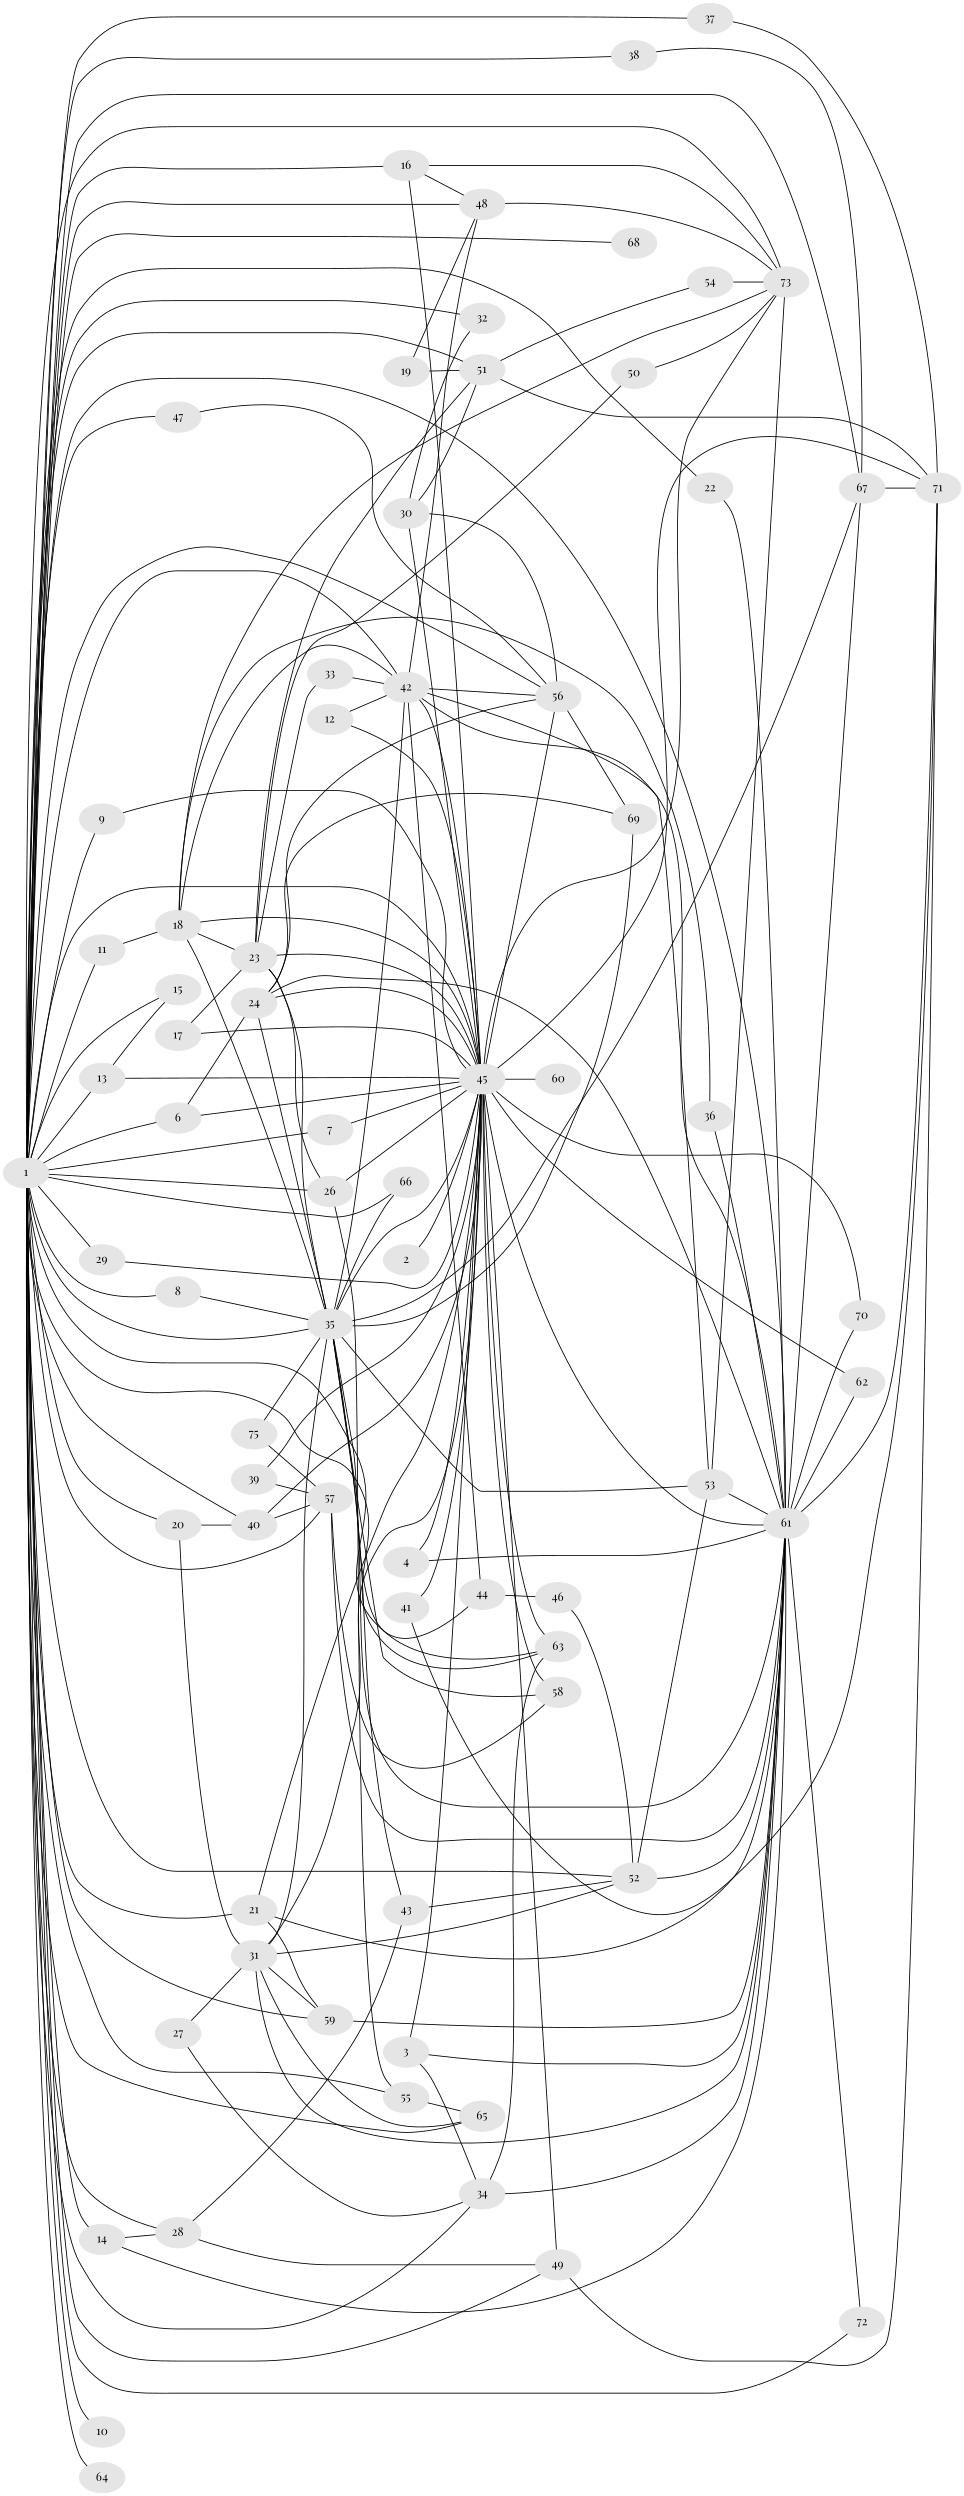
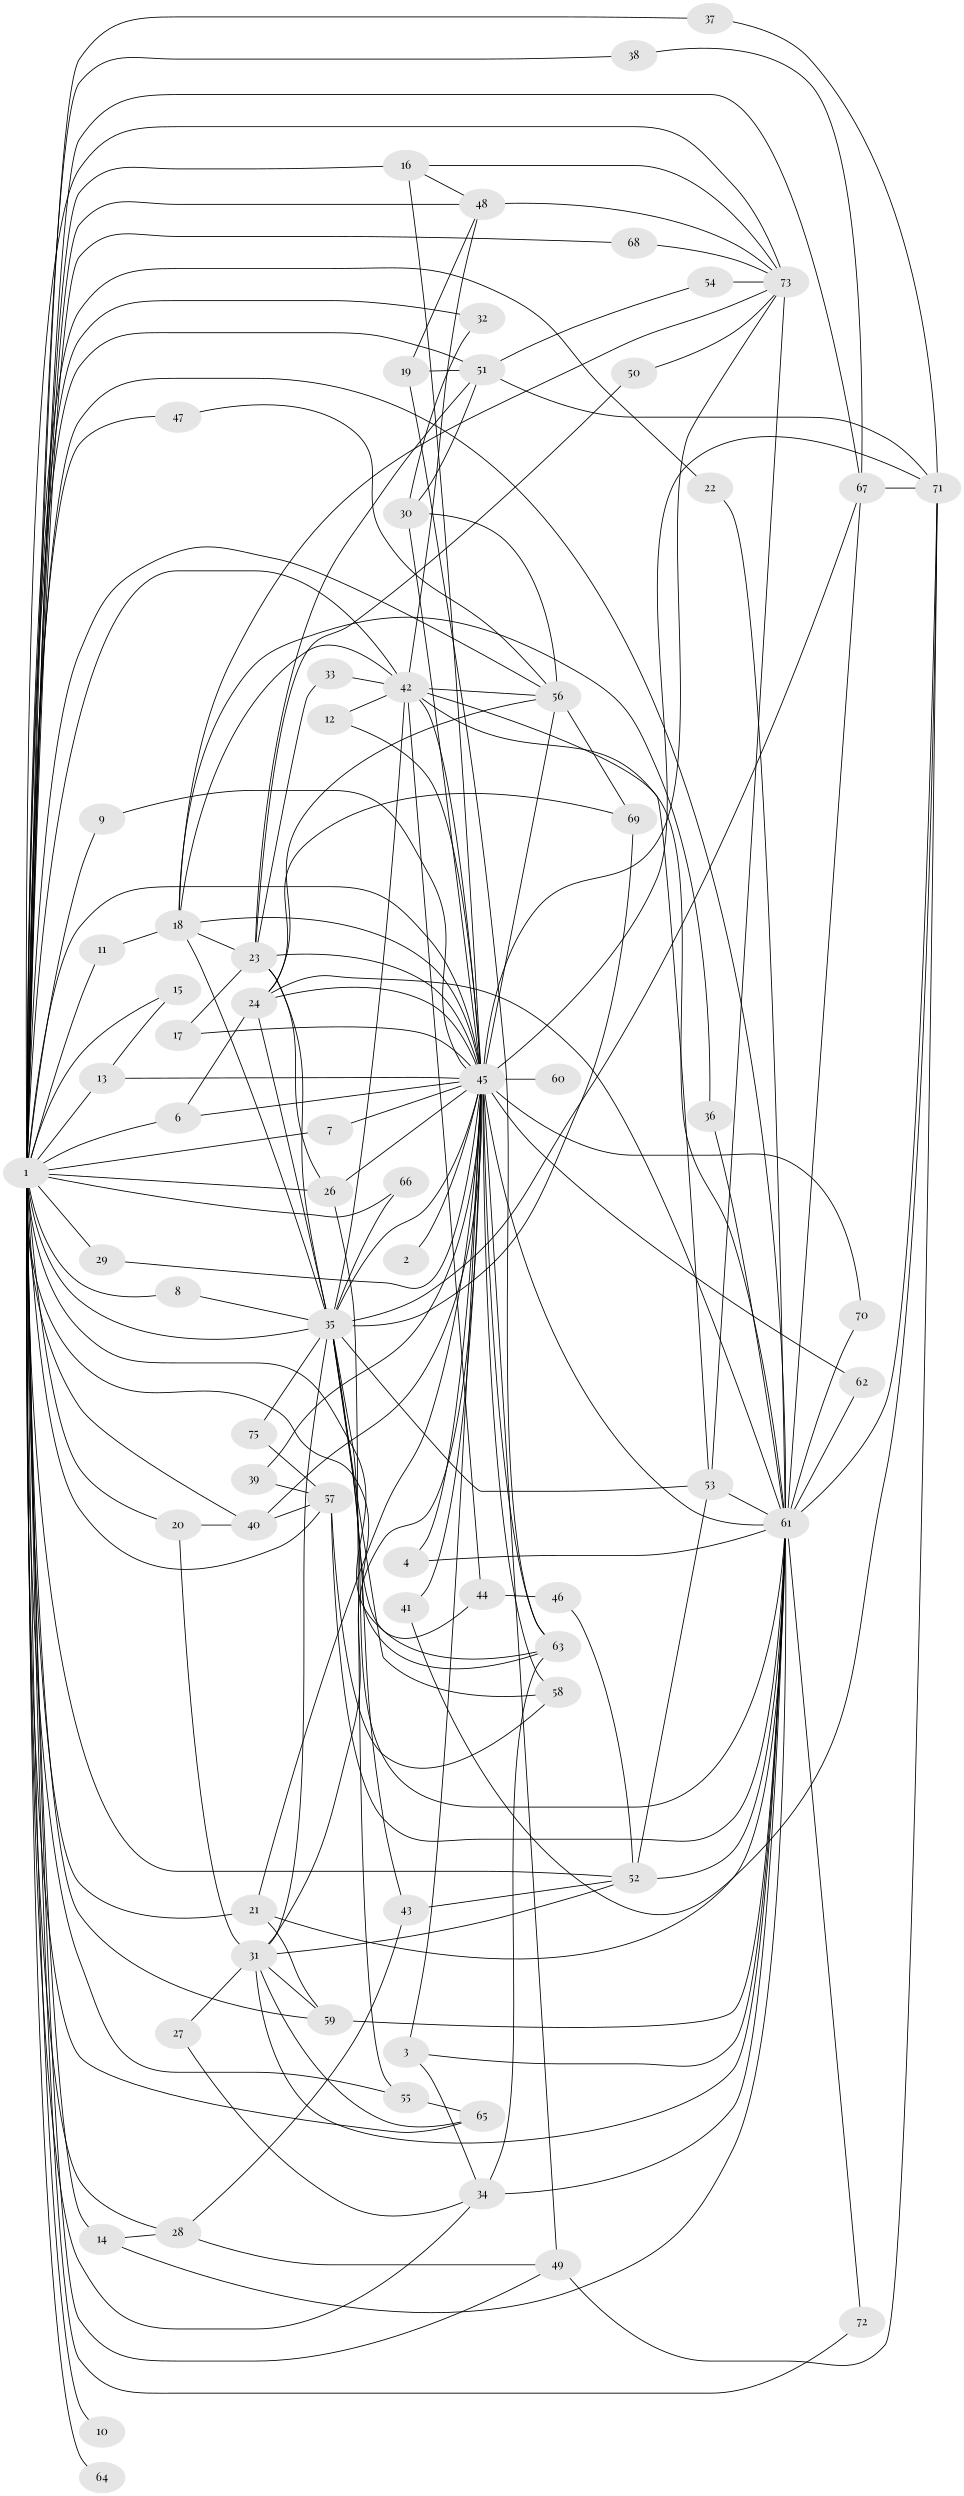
edge "68" -- "73": added
edge "19" -- "63": added
